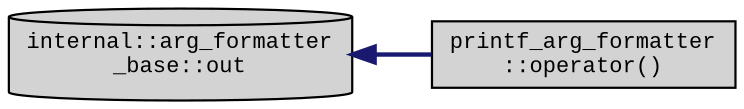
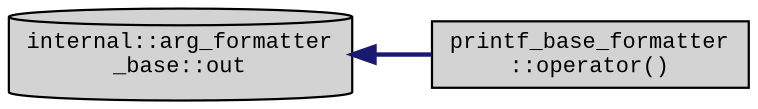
node "printf_arg_formatter ::operator()": label "printf_arg_formatter ::operator()" -> "printf_base_formatter ::operator()"
